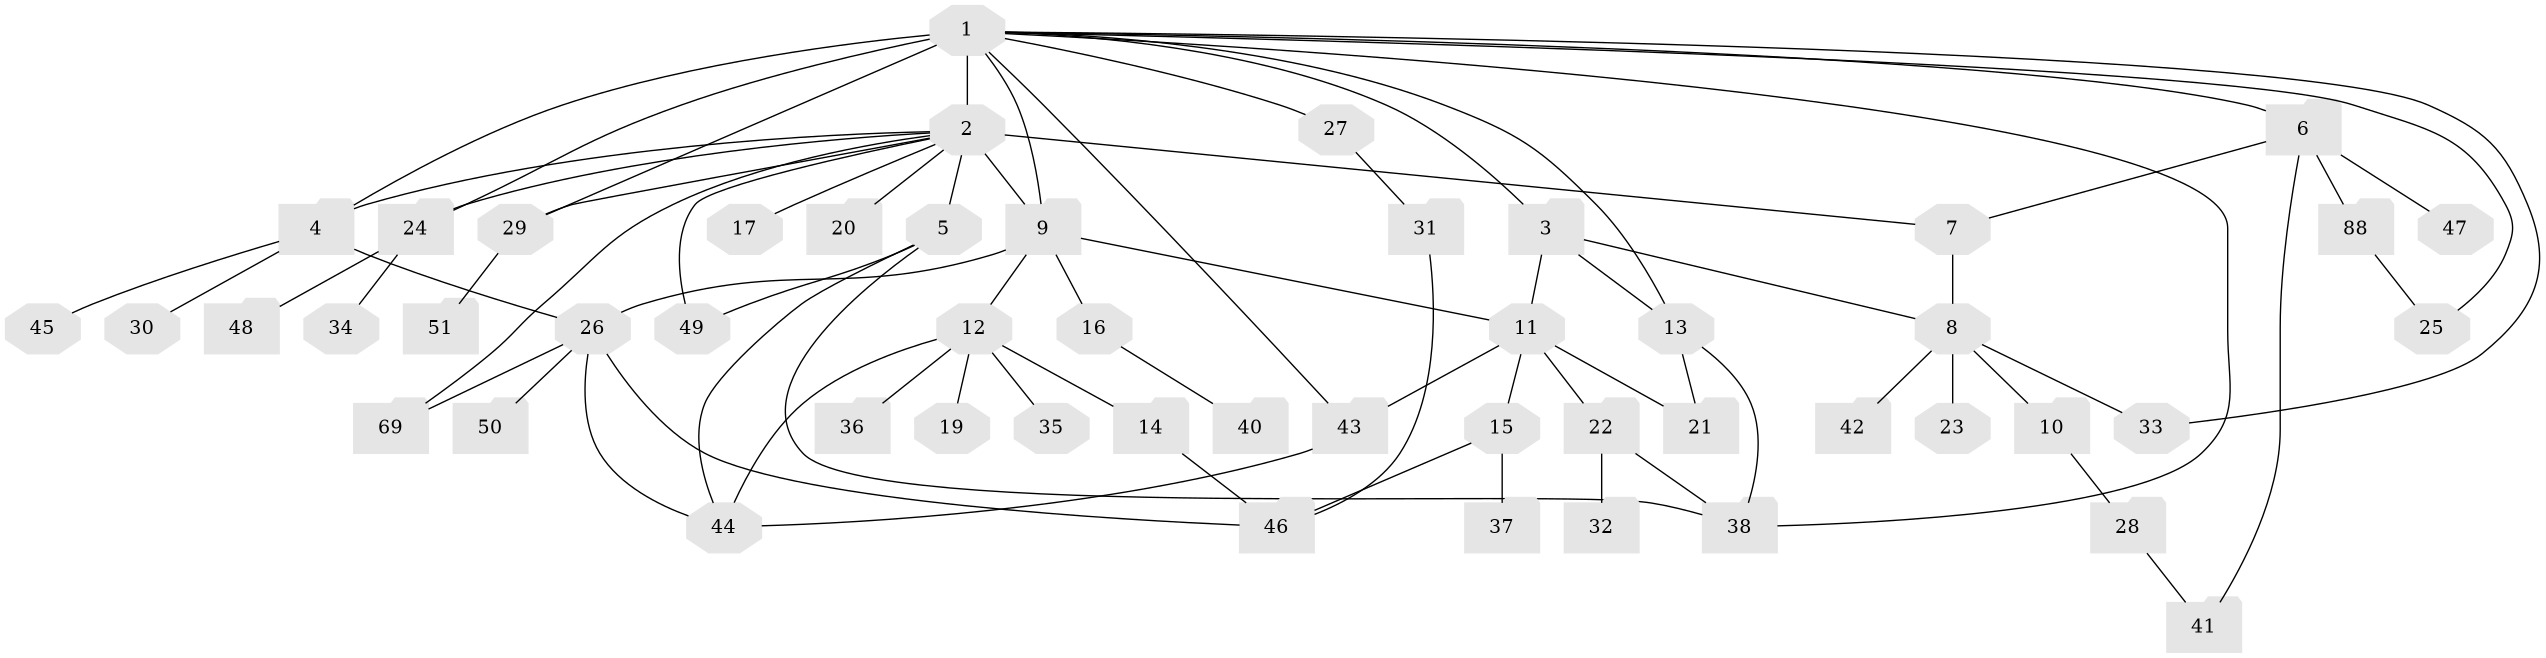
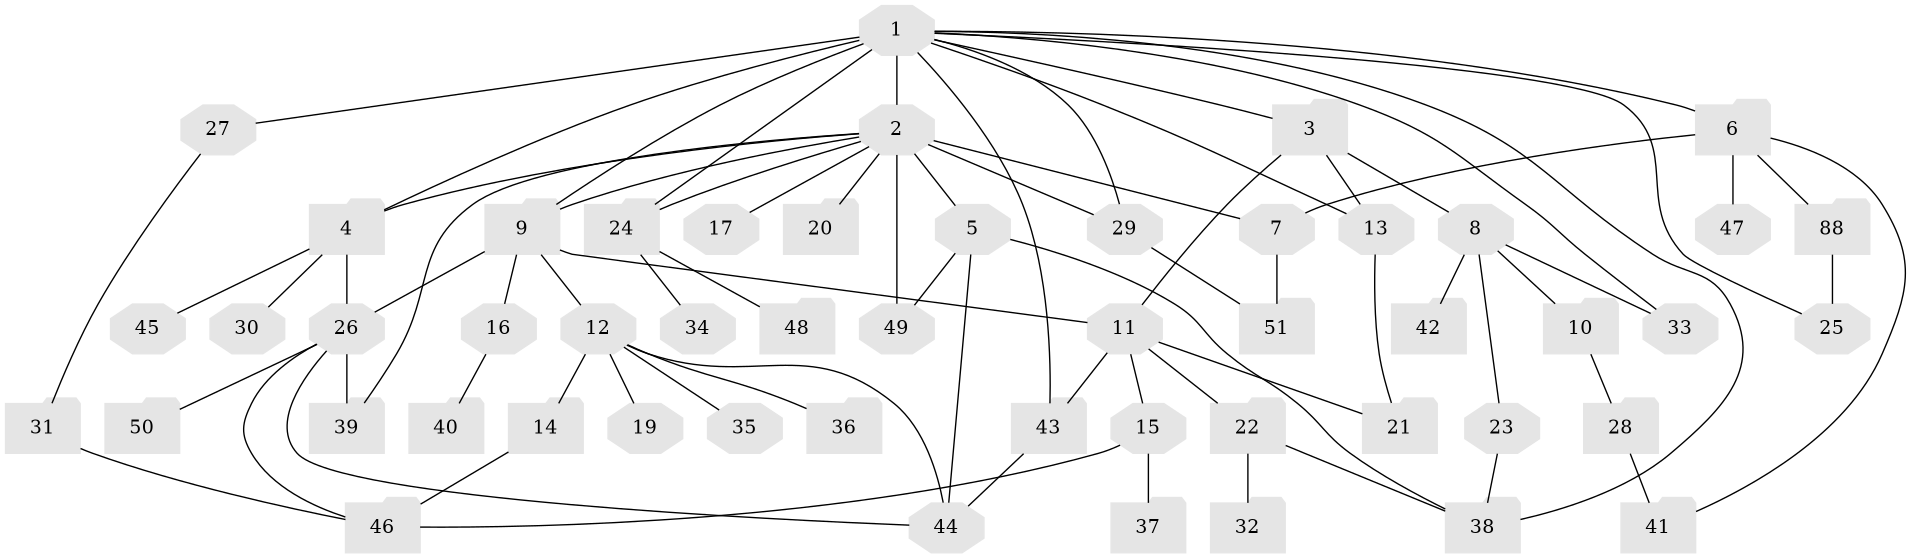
edge "7" -- "8": now "7" -- "51"
edge "13" -- "38": now "23" -- "38"
node "69": label "69" -> "39"
